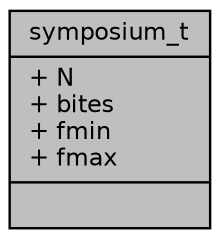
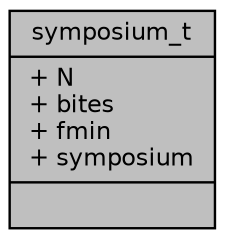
node "symposium_t": text "+ fmax" -> "+ symposium"
